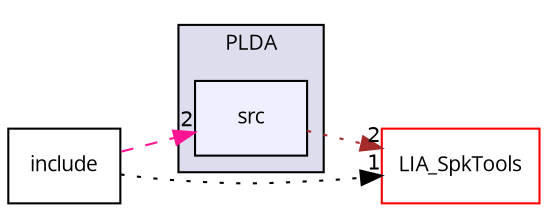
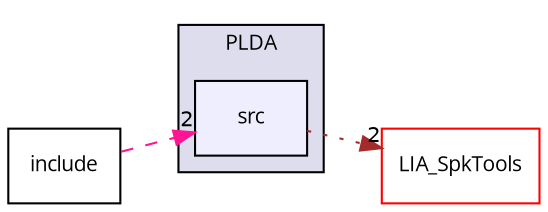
edge "include" -> "LIA_SpkTools": removed
